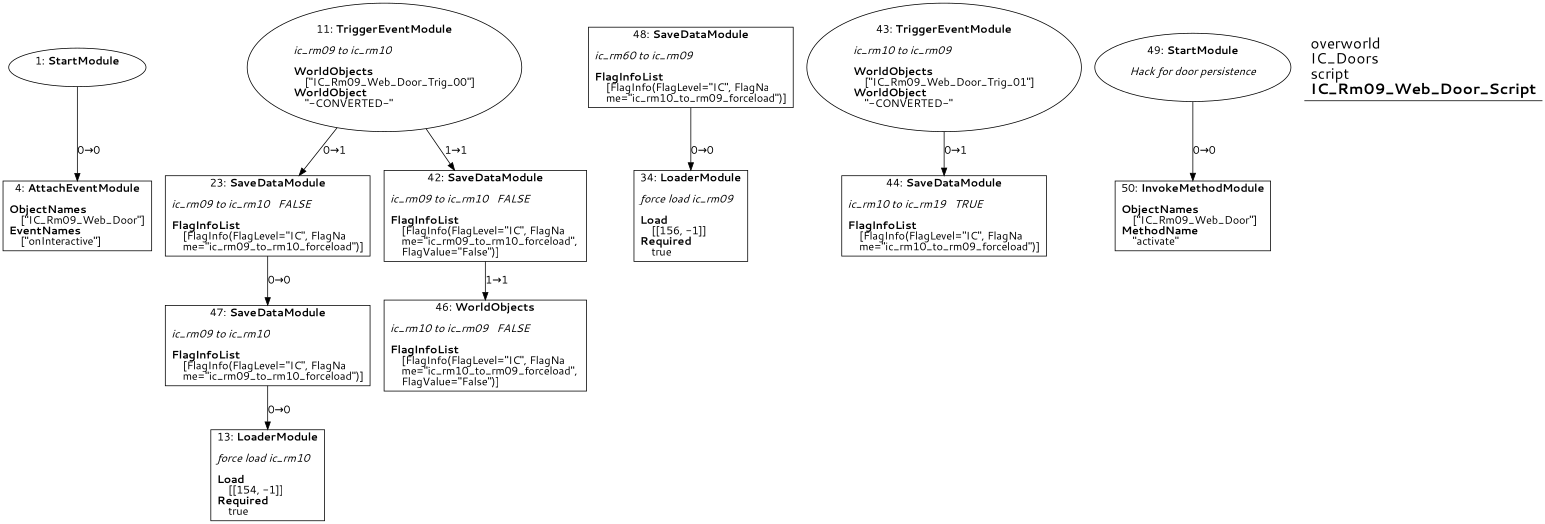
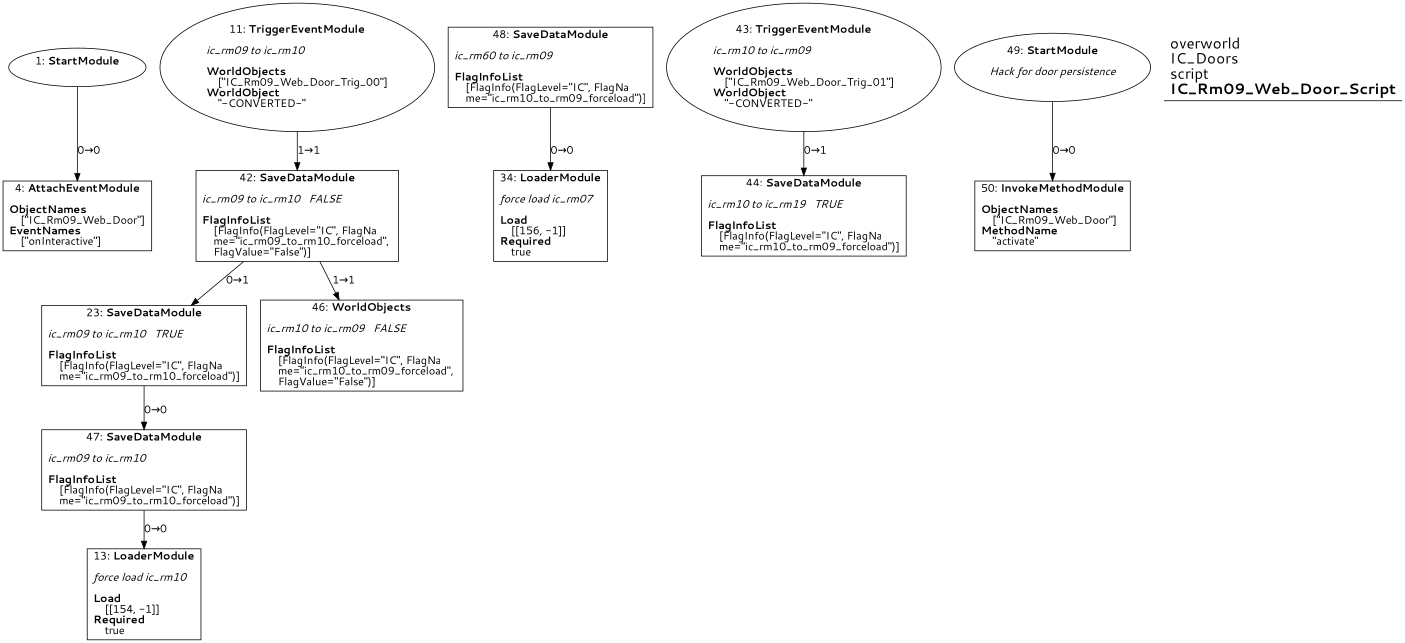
edge "11:" -> "23:": now "42:" -> "23:"
node "34:": text "force load ic_rm09" -> "force load ic_rm07"
node "23:": text "ic_rm09 to ic_rm10   FALSE" -> "ic_rm09 to ic_rm10   TRUE"
